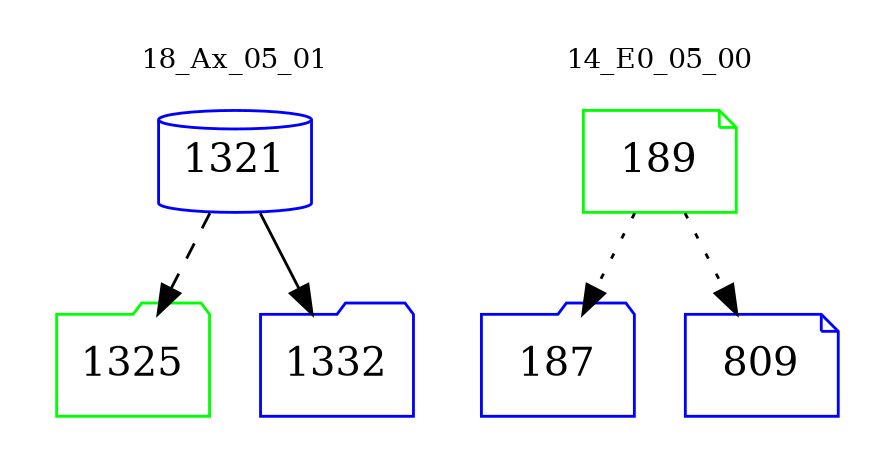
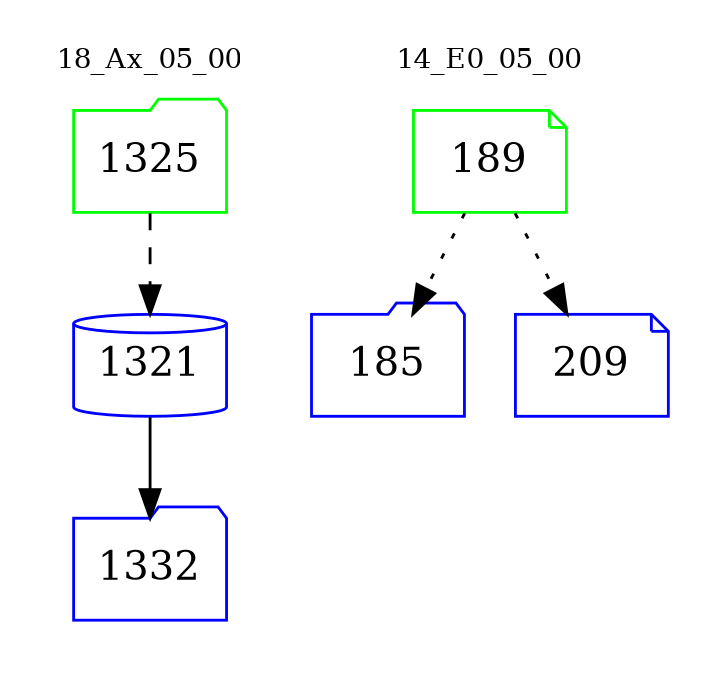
cluster "18_Ax_05_01": label "18_Ax_05_01" -> "18_Ax_05_00"
edge "1321" -> "1325": reversed
node "187": label "187" -> "185"
node "809": label "809" -> "209"
